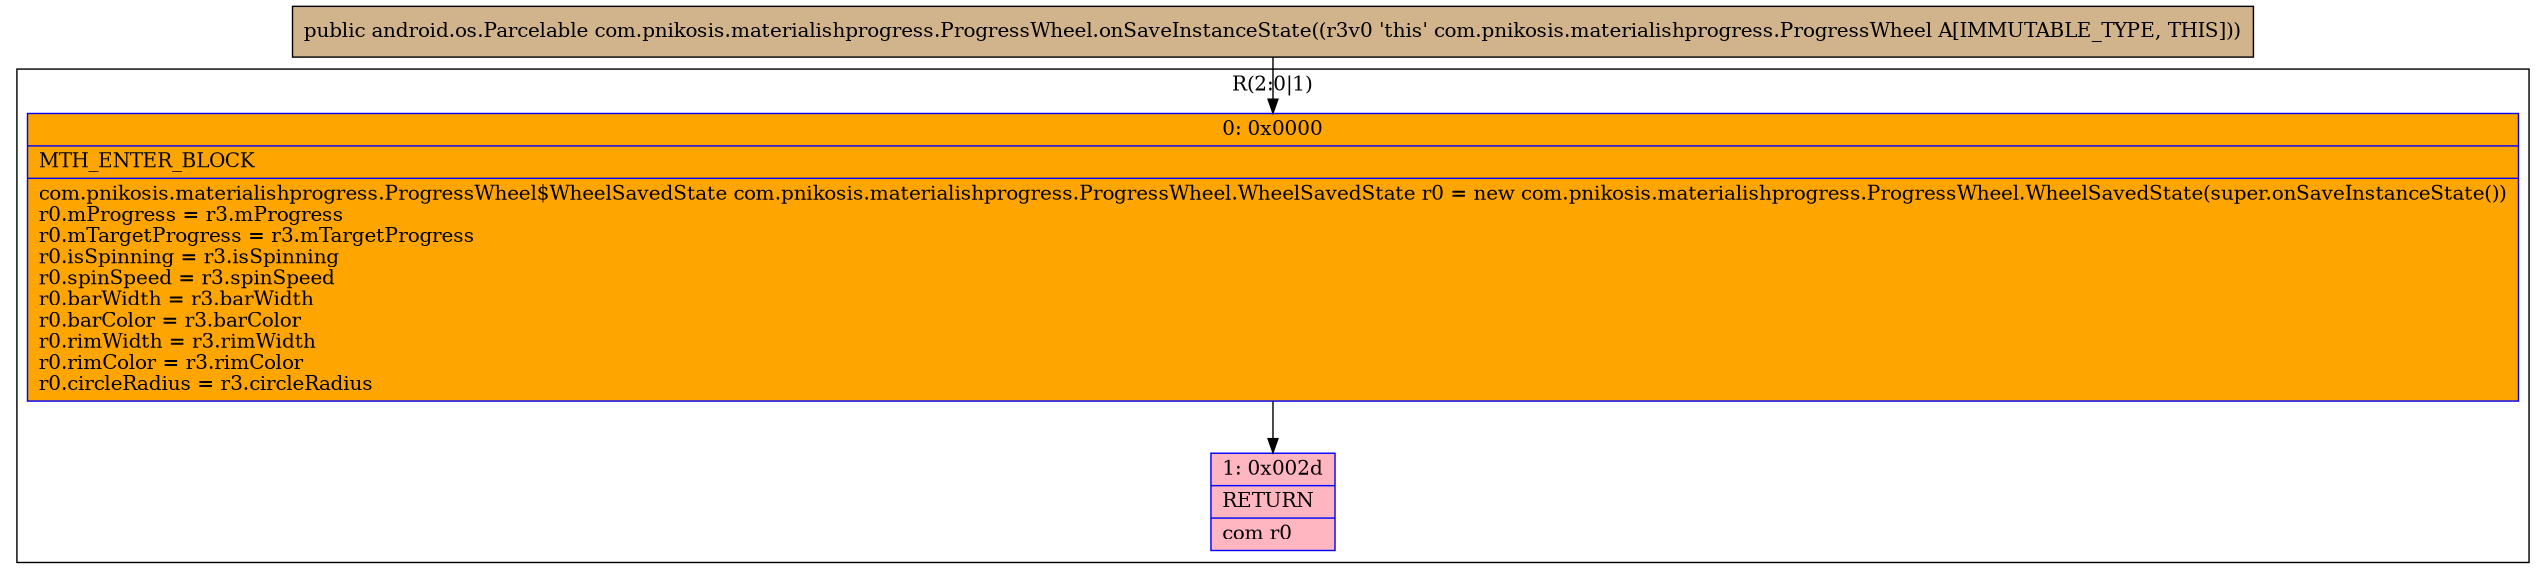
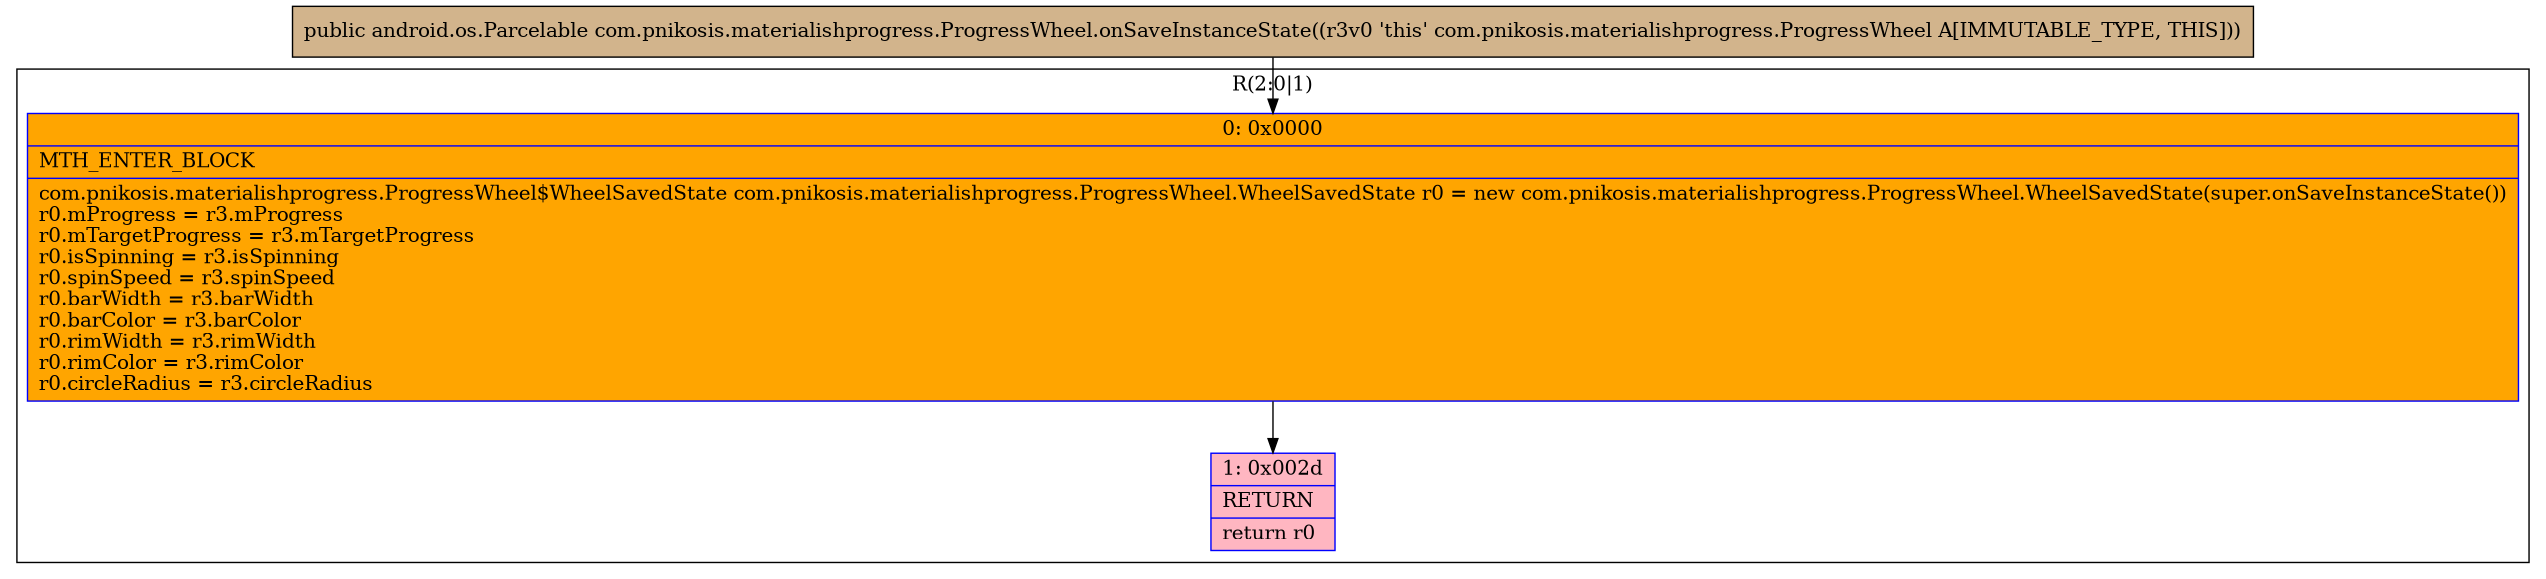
node "1: 0x002d": text "com r0" -> "return r0"
